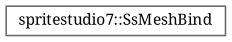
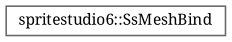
node "spritestudio7::SsMeshBind": label "spritestudio7::SsMeshBind" -> "spritestudio6::SsMeshBind"
